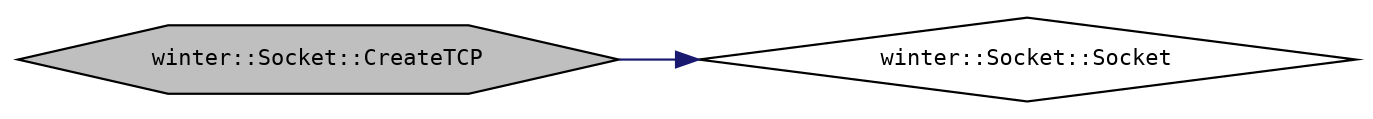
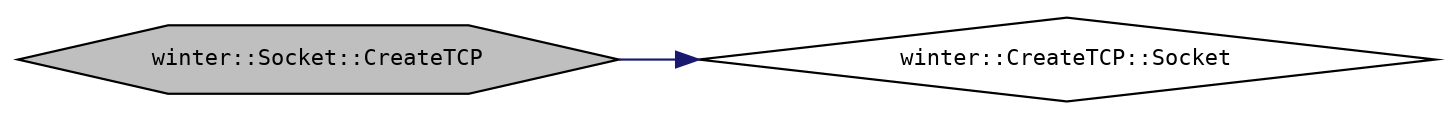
node "winter::Socket::Socket": label "winter::Socket::Socket" -> "winter::CreateTCP::Socket"
